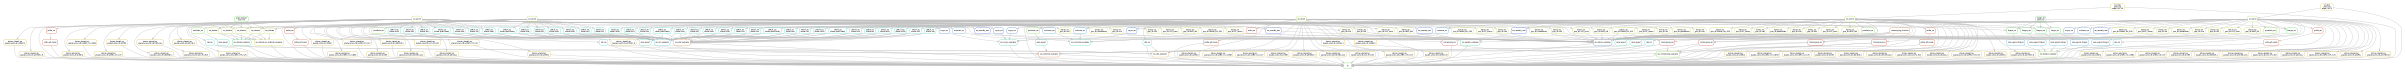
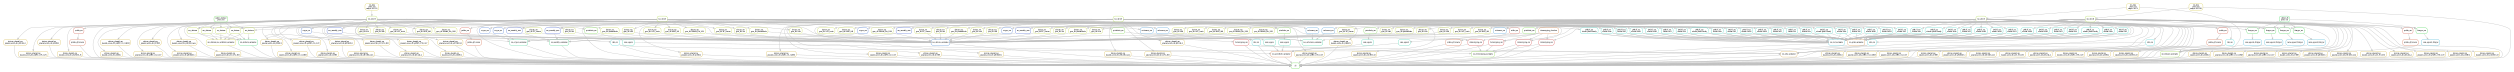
node "run_fastp prefix: test sample: AVC111": added
